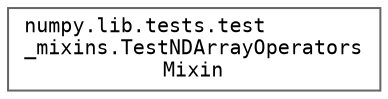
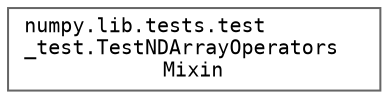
node "numpy.lib.tests.test _mixins.TestNDArrayOperators Mixin": label "numpy.lib.tests.test _mixins.TestNDArrayOperators Mixin" -> "numpy.lib.tests.test _test.TestNDArrayOperators Mixin"
